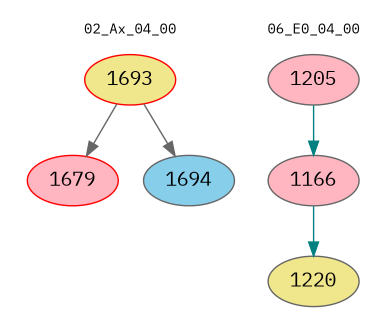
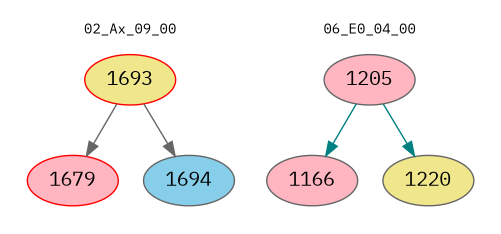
cluster "02_Ax_04_00": label "02_Ax_04_00" -> "02_Ax_09_00"
edge "1166" -> "1220": now "1205" -> "1220"
